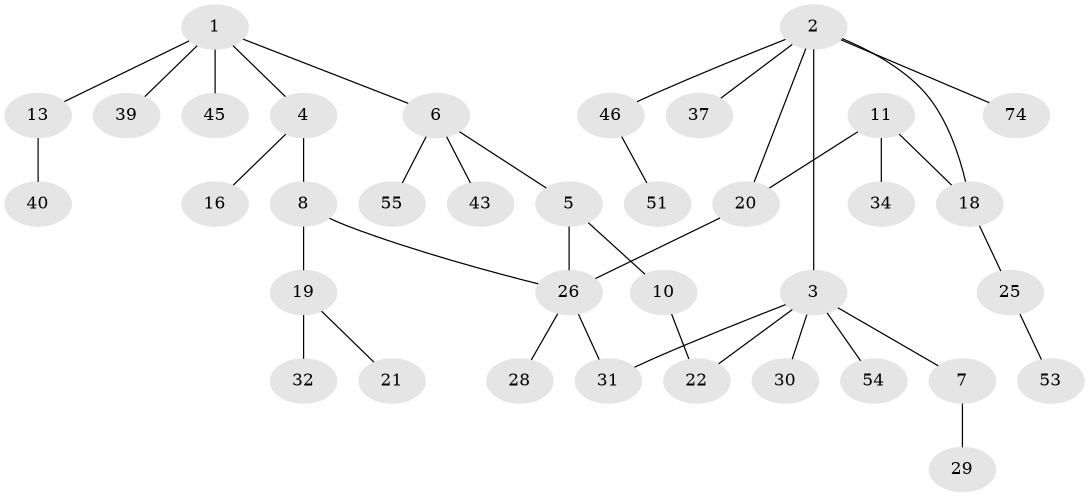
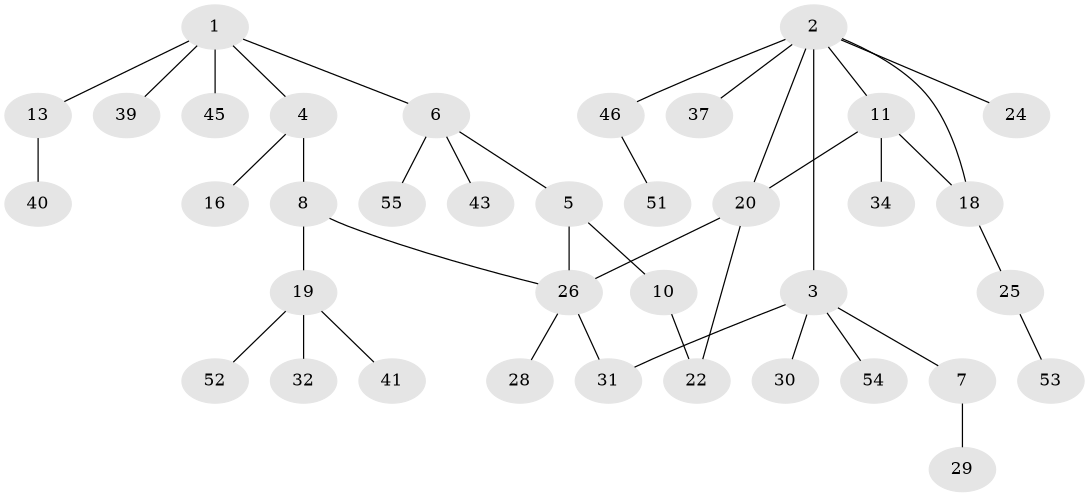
edge "2" -- "11": added
node "74": label "74" -> "24"
edge "3" -- "22": now "20" -- "22"
node "52": added
node "21": label "21" -> "41"
